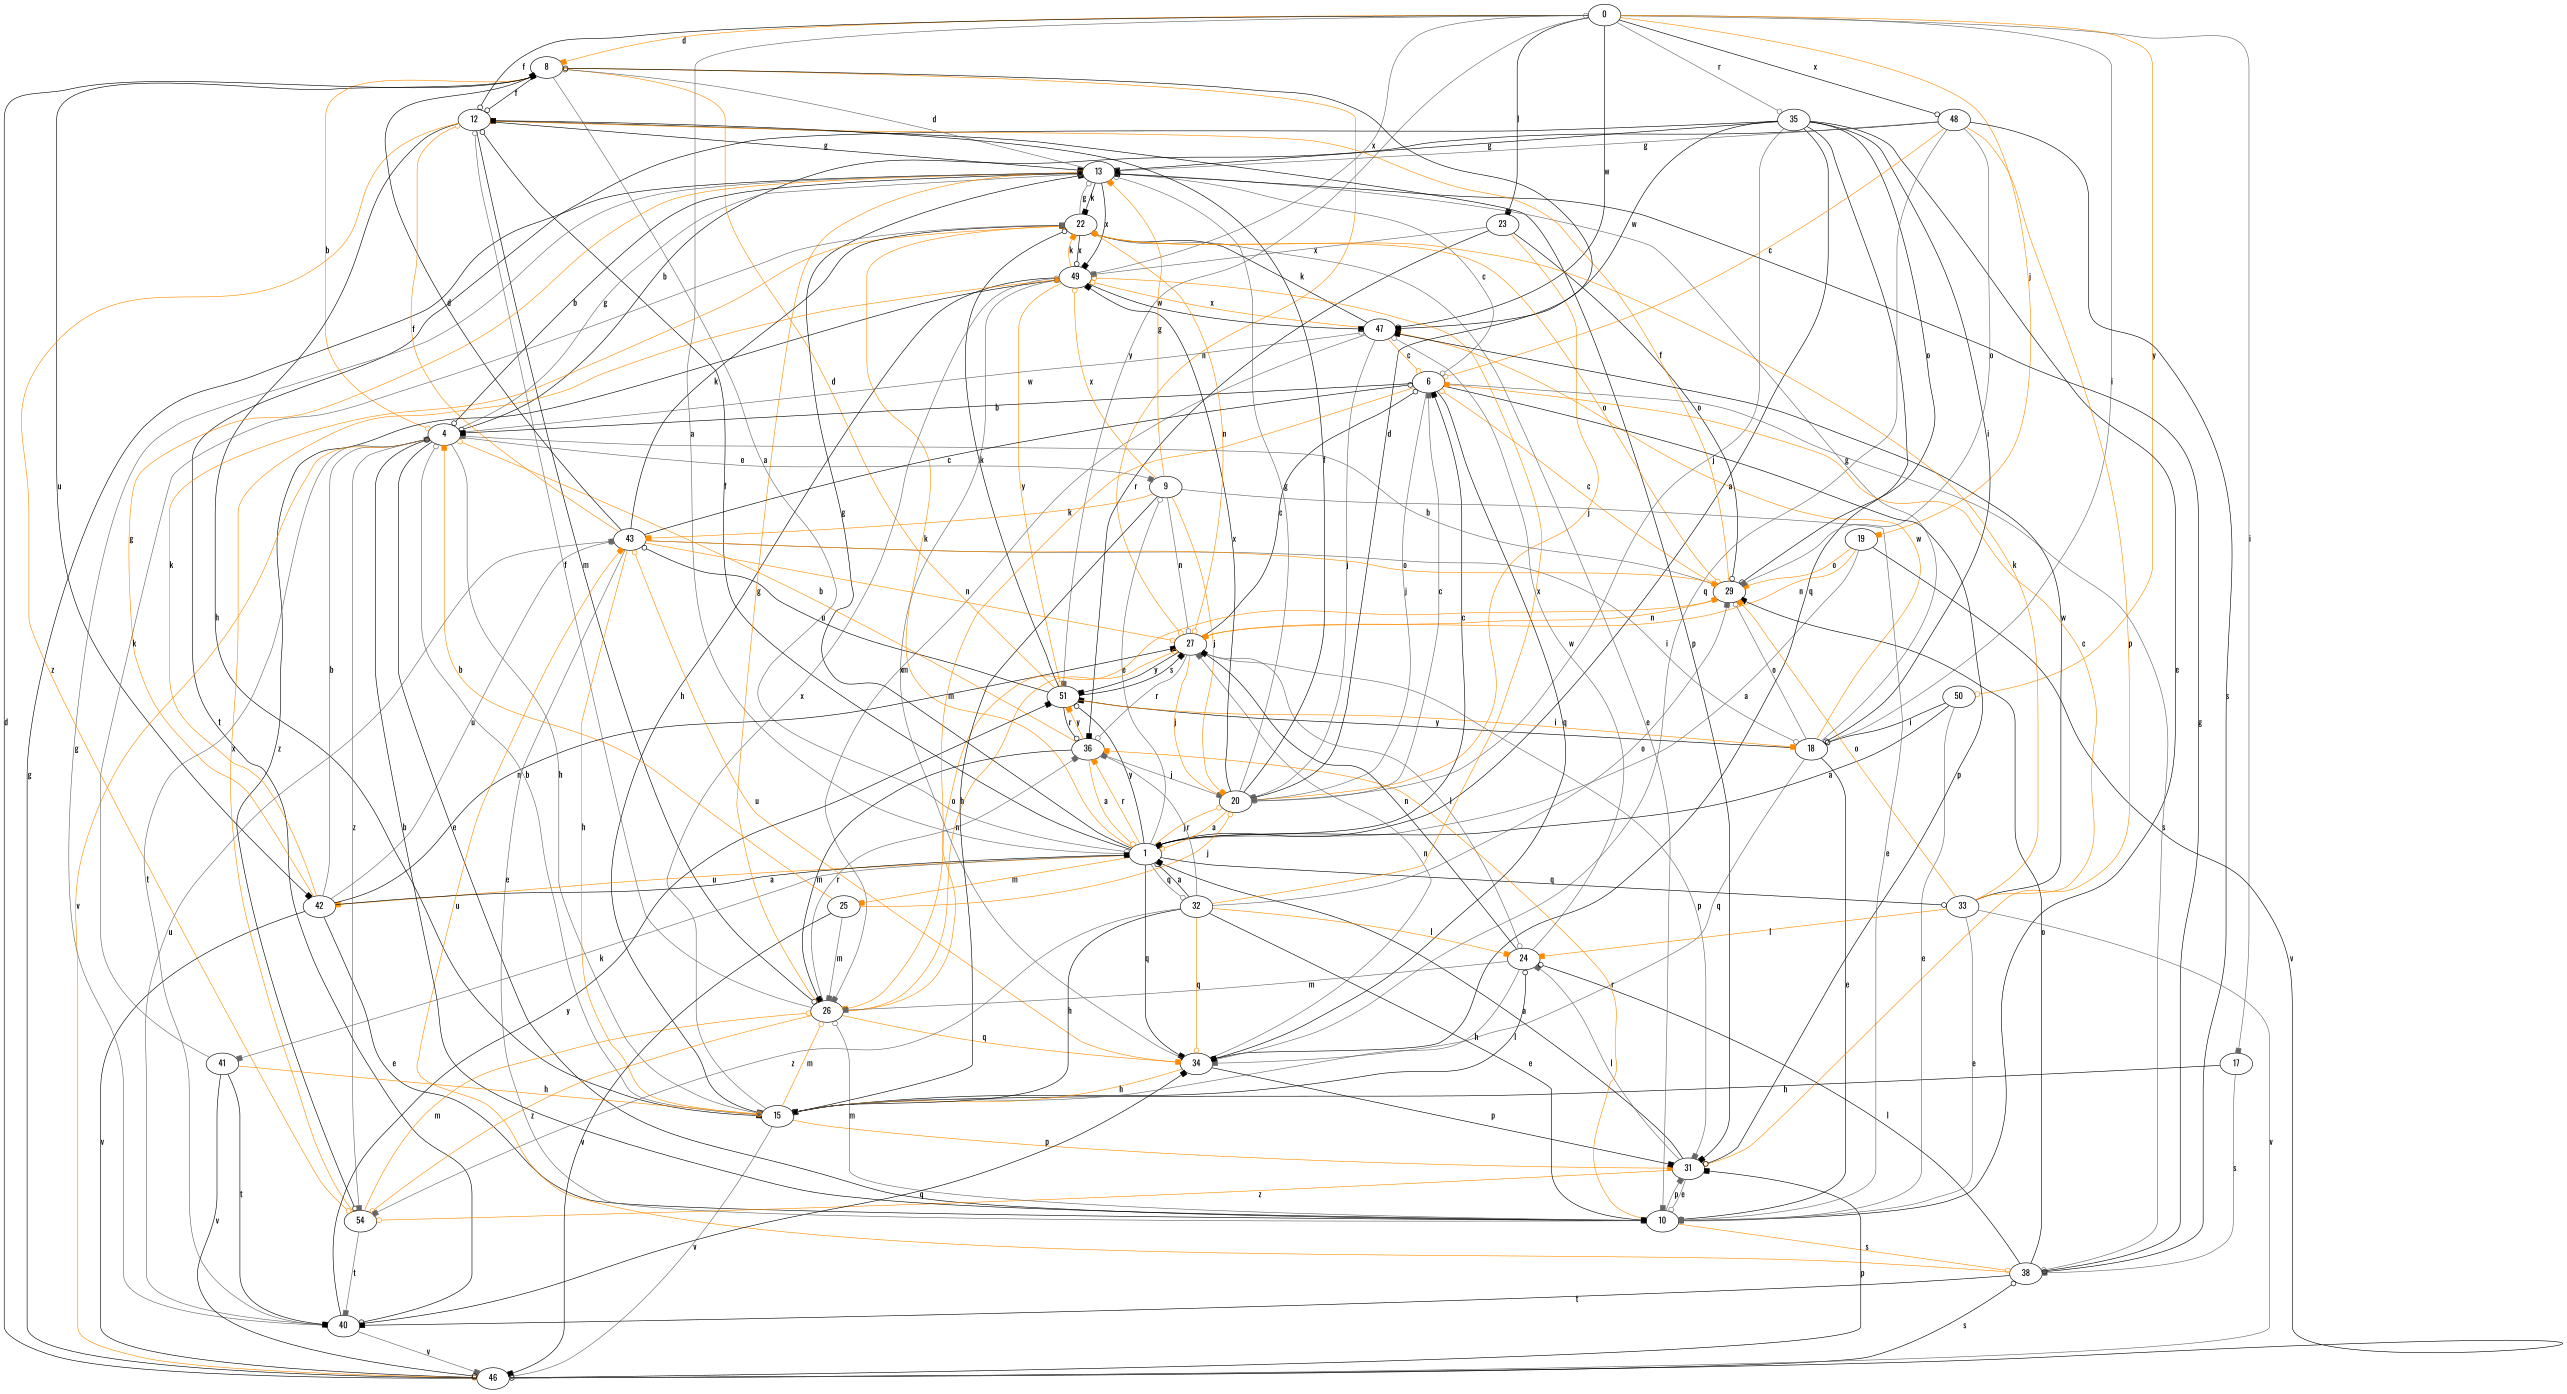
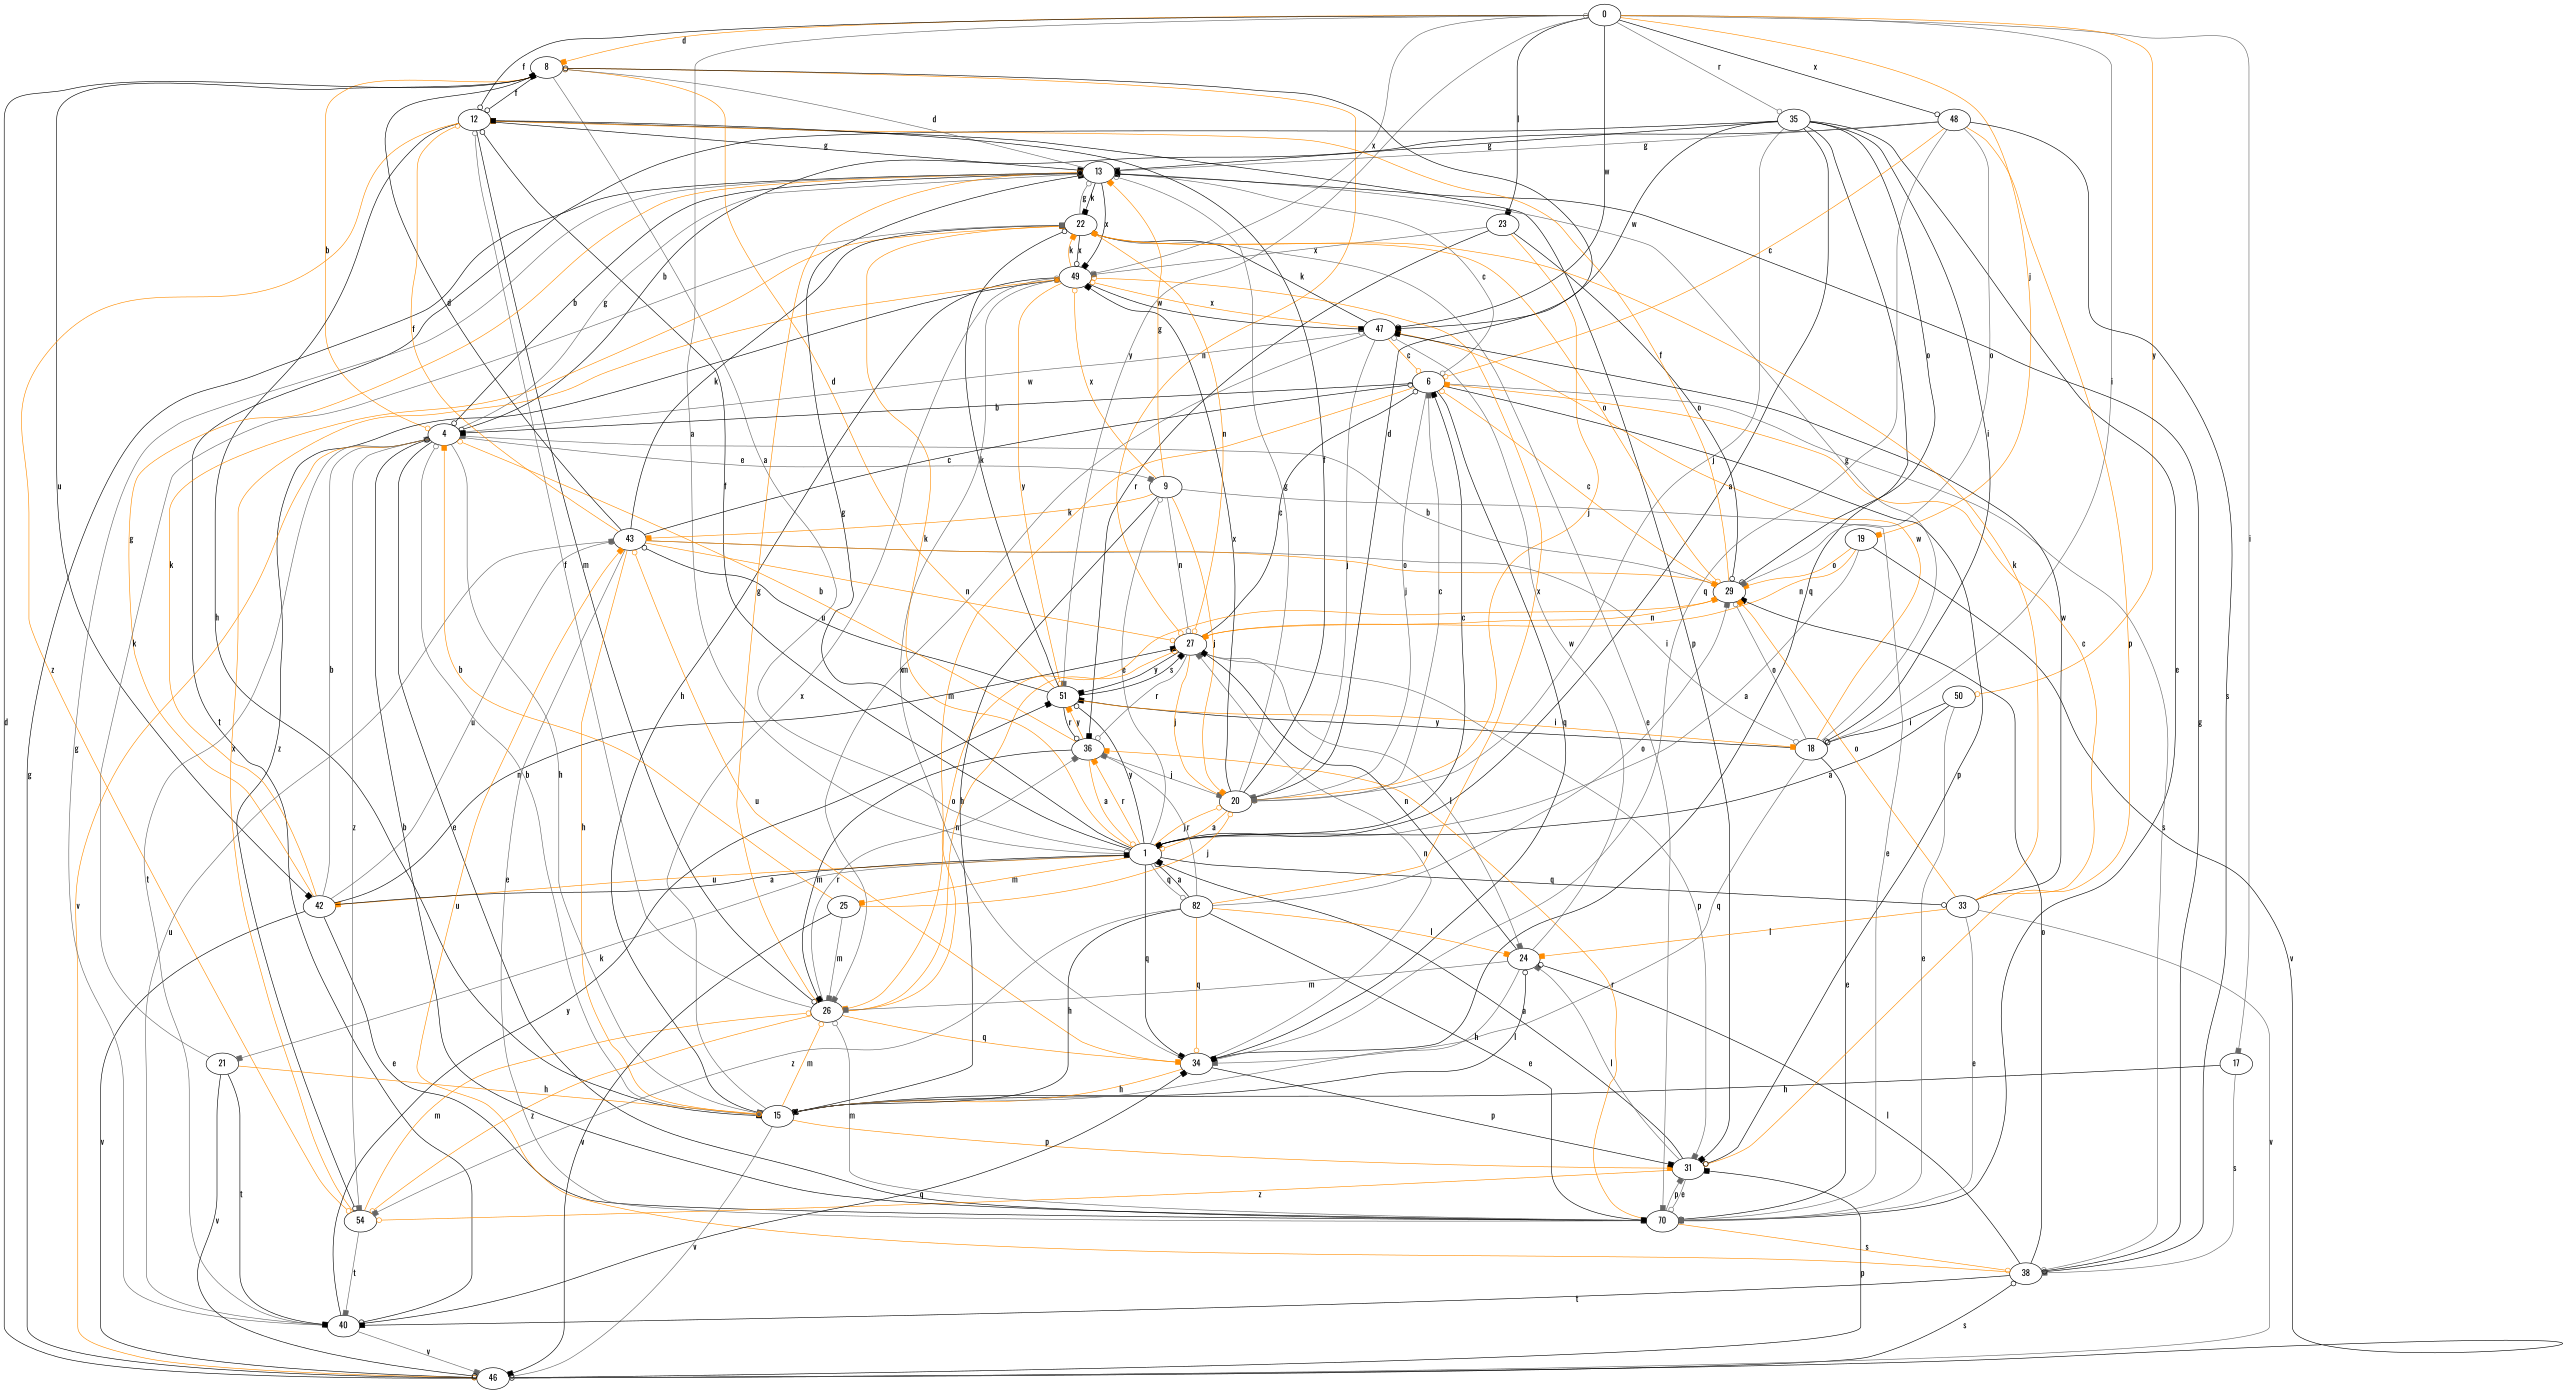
edge "27" -> "24": arrowhead odot -> box
node "32": label "32" -> "82"
node "41": label "41" -> "21"
node "10": label "10" -> "70"
